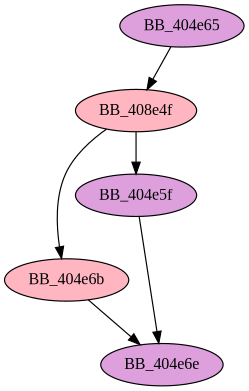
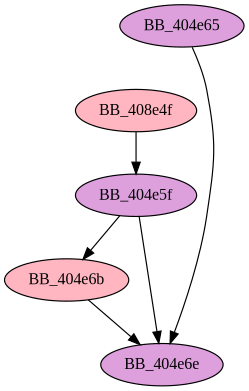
edge "BB_404e65" -> "BB_408e4f": now "BB_404e65" -> "BB_404e6e"
edge "BB_408e4f" -> "BB_404e6b": now "BB_404e5f" -> "BB_404e6b"
